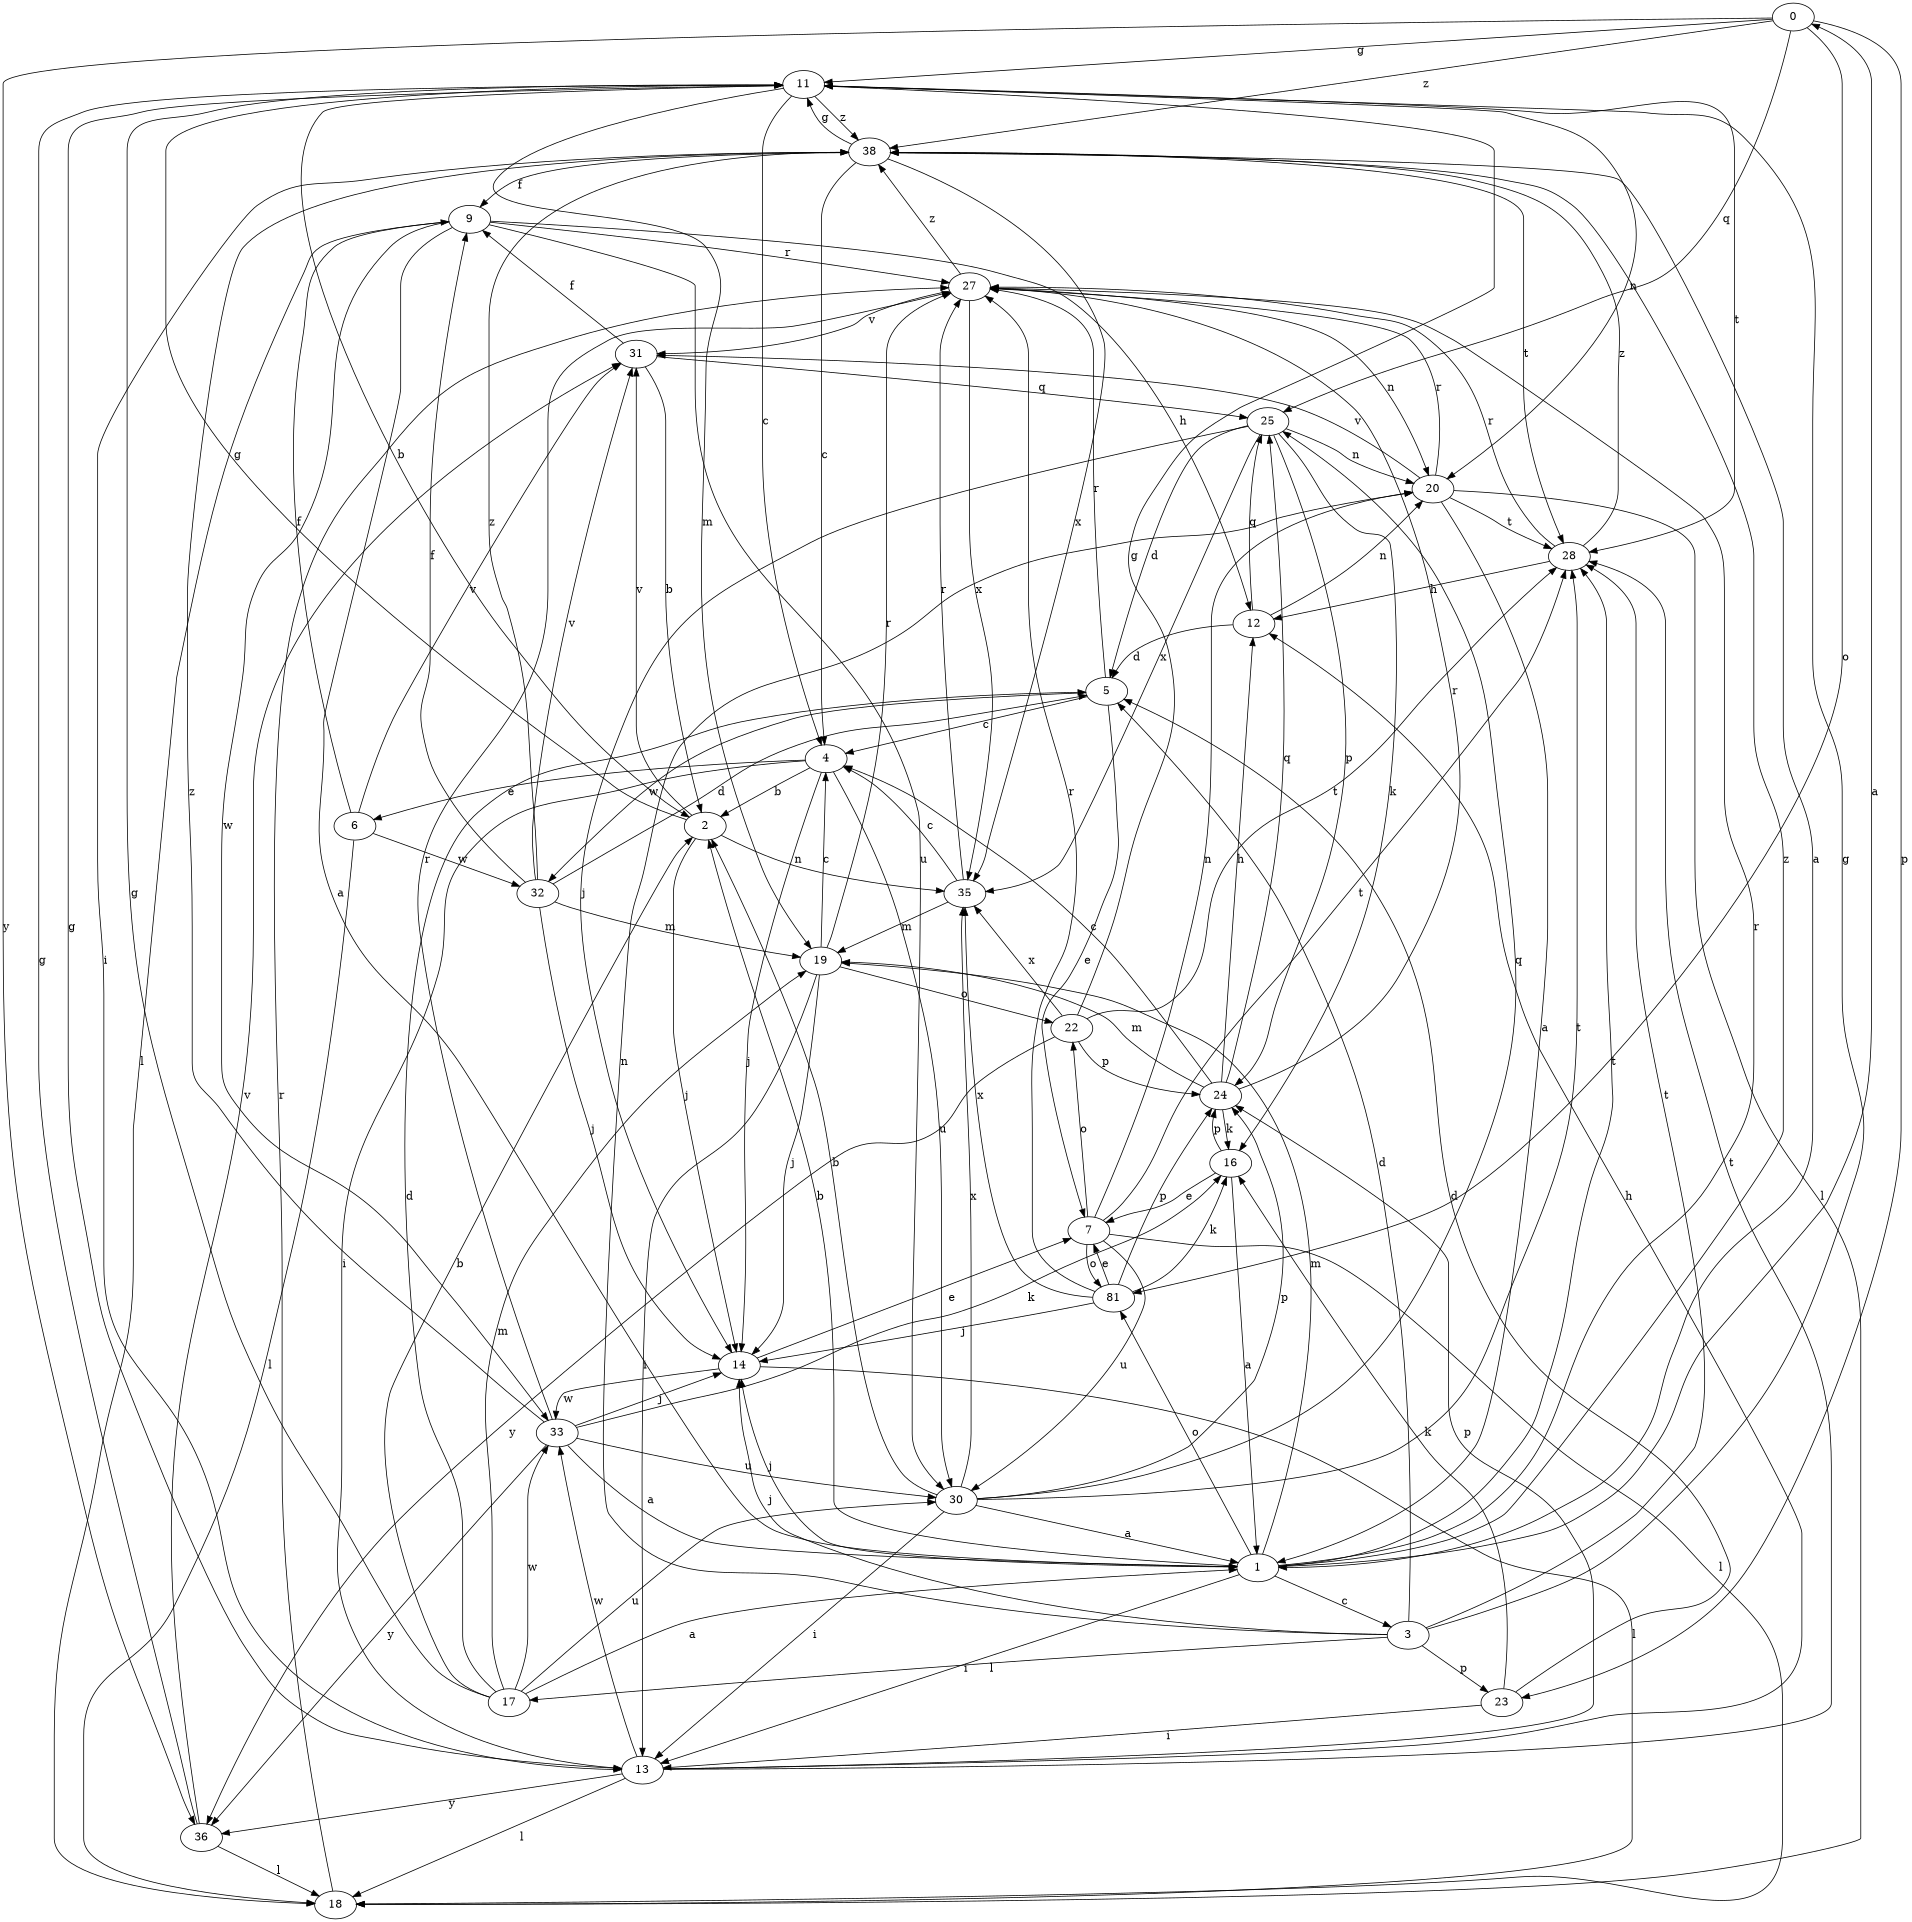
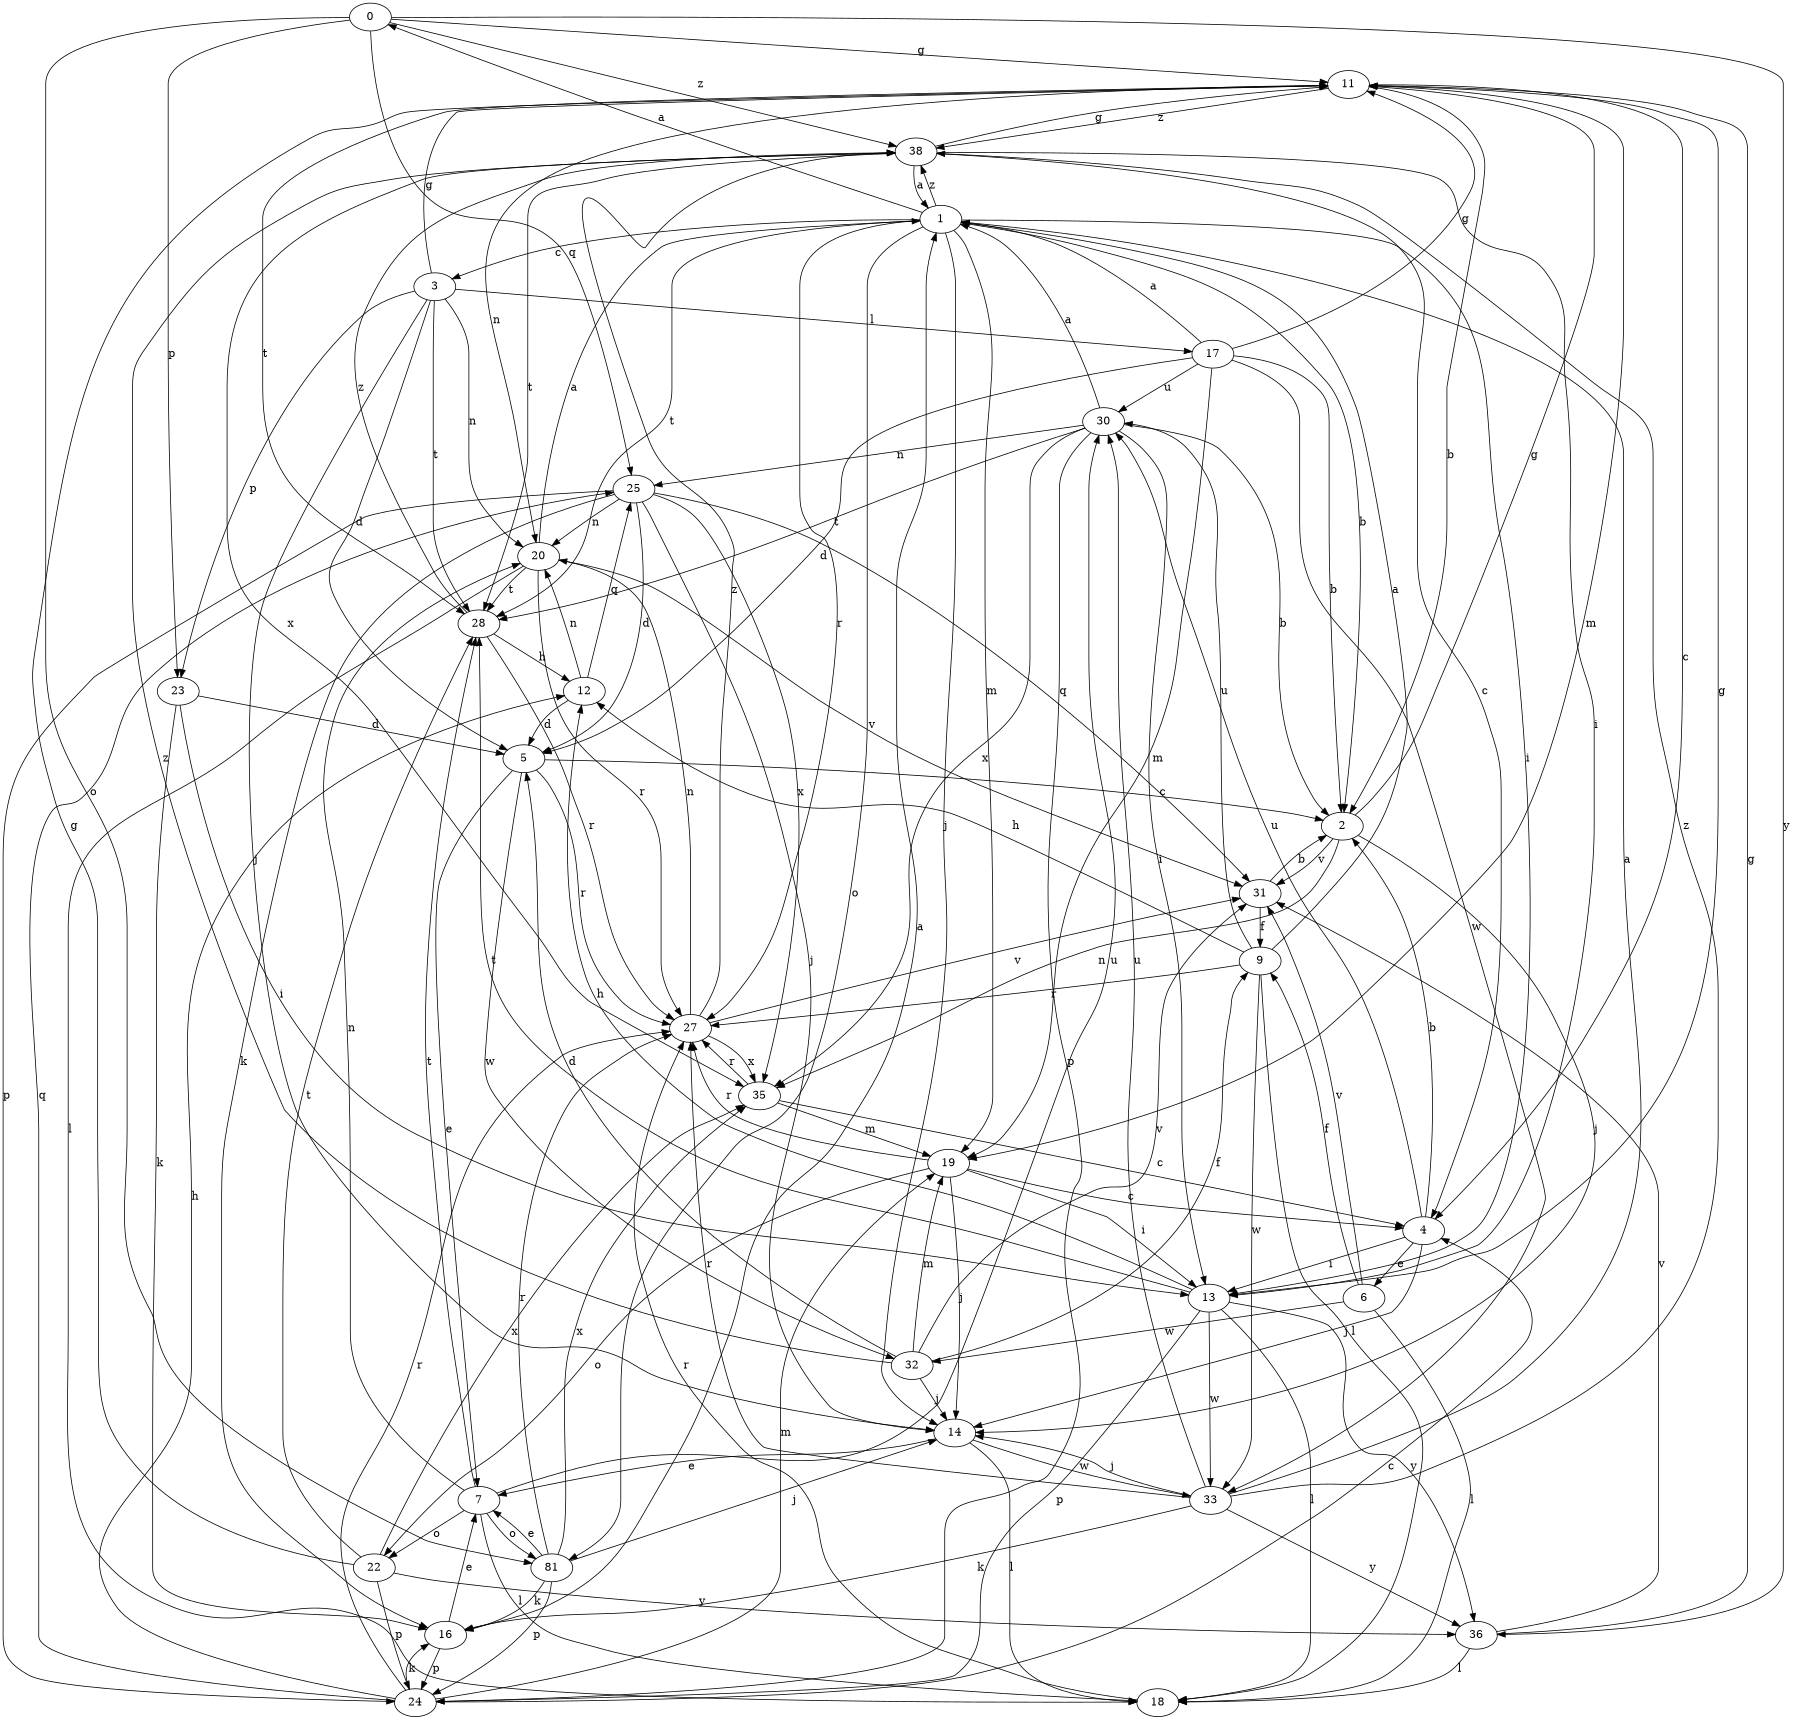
edge "38" -> "9": removed, label "f"
edge "31" -> "25": reversed
edge "5" -> "4": now "5" -> "2"
edge "30" -> "25": label "q" -> "n"
